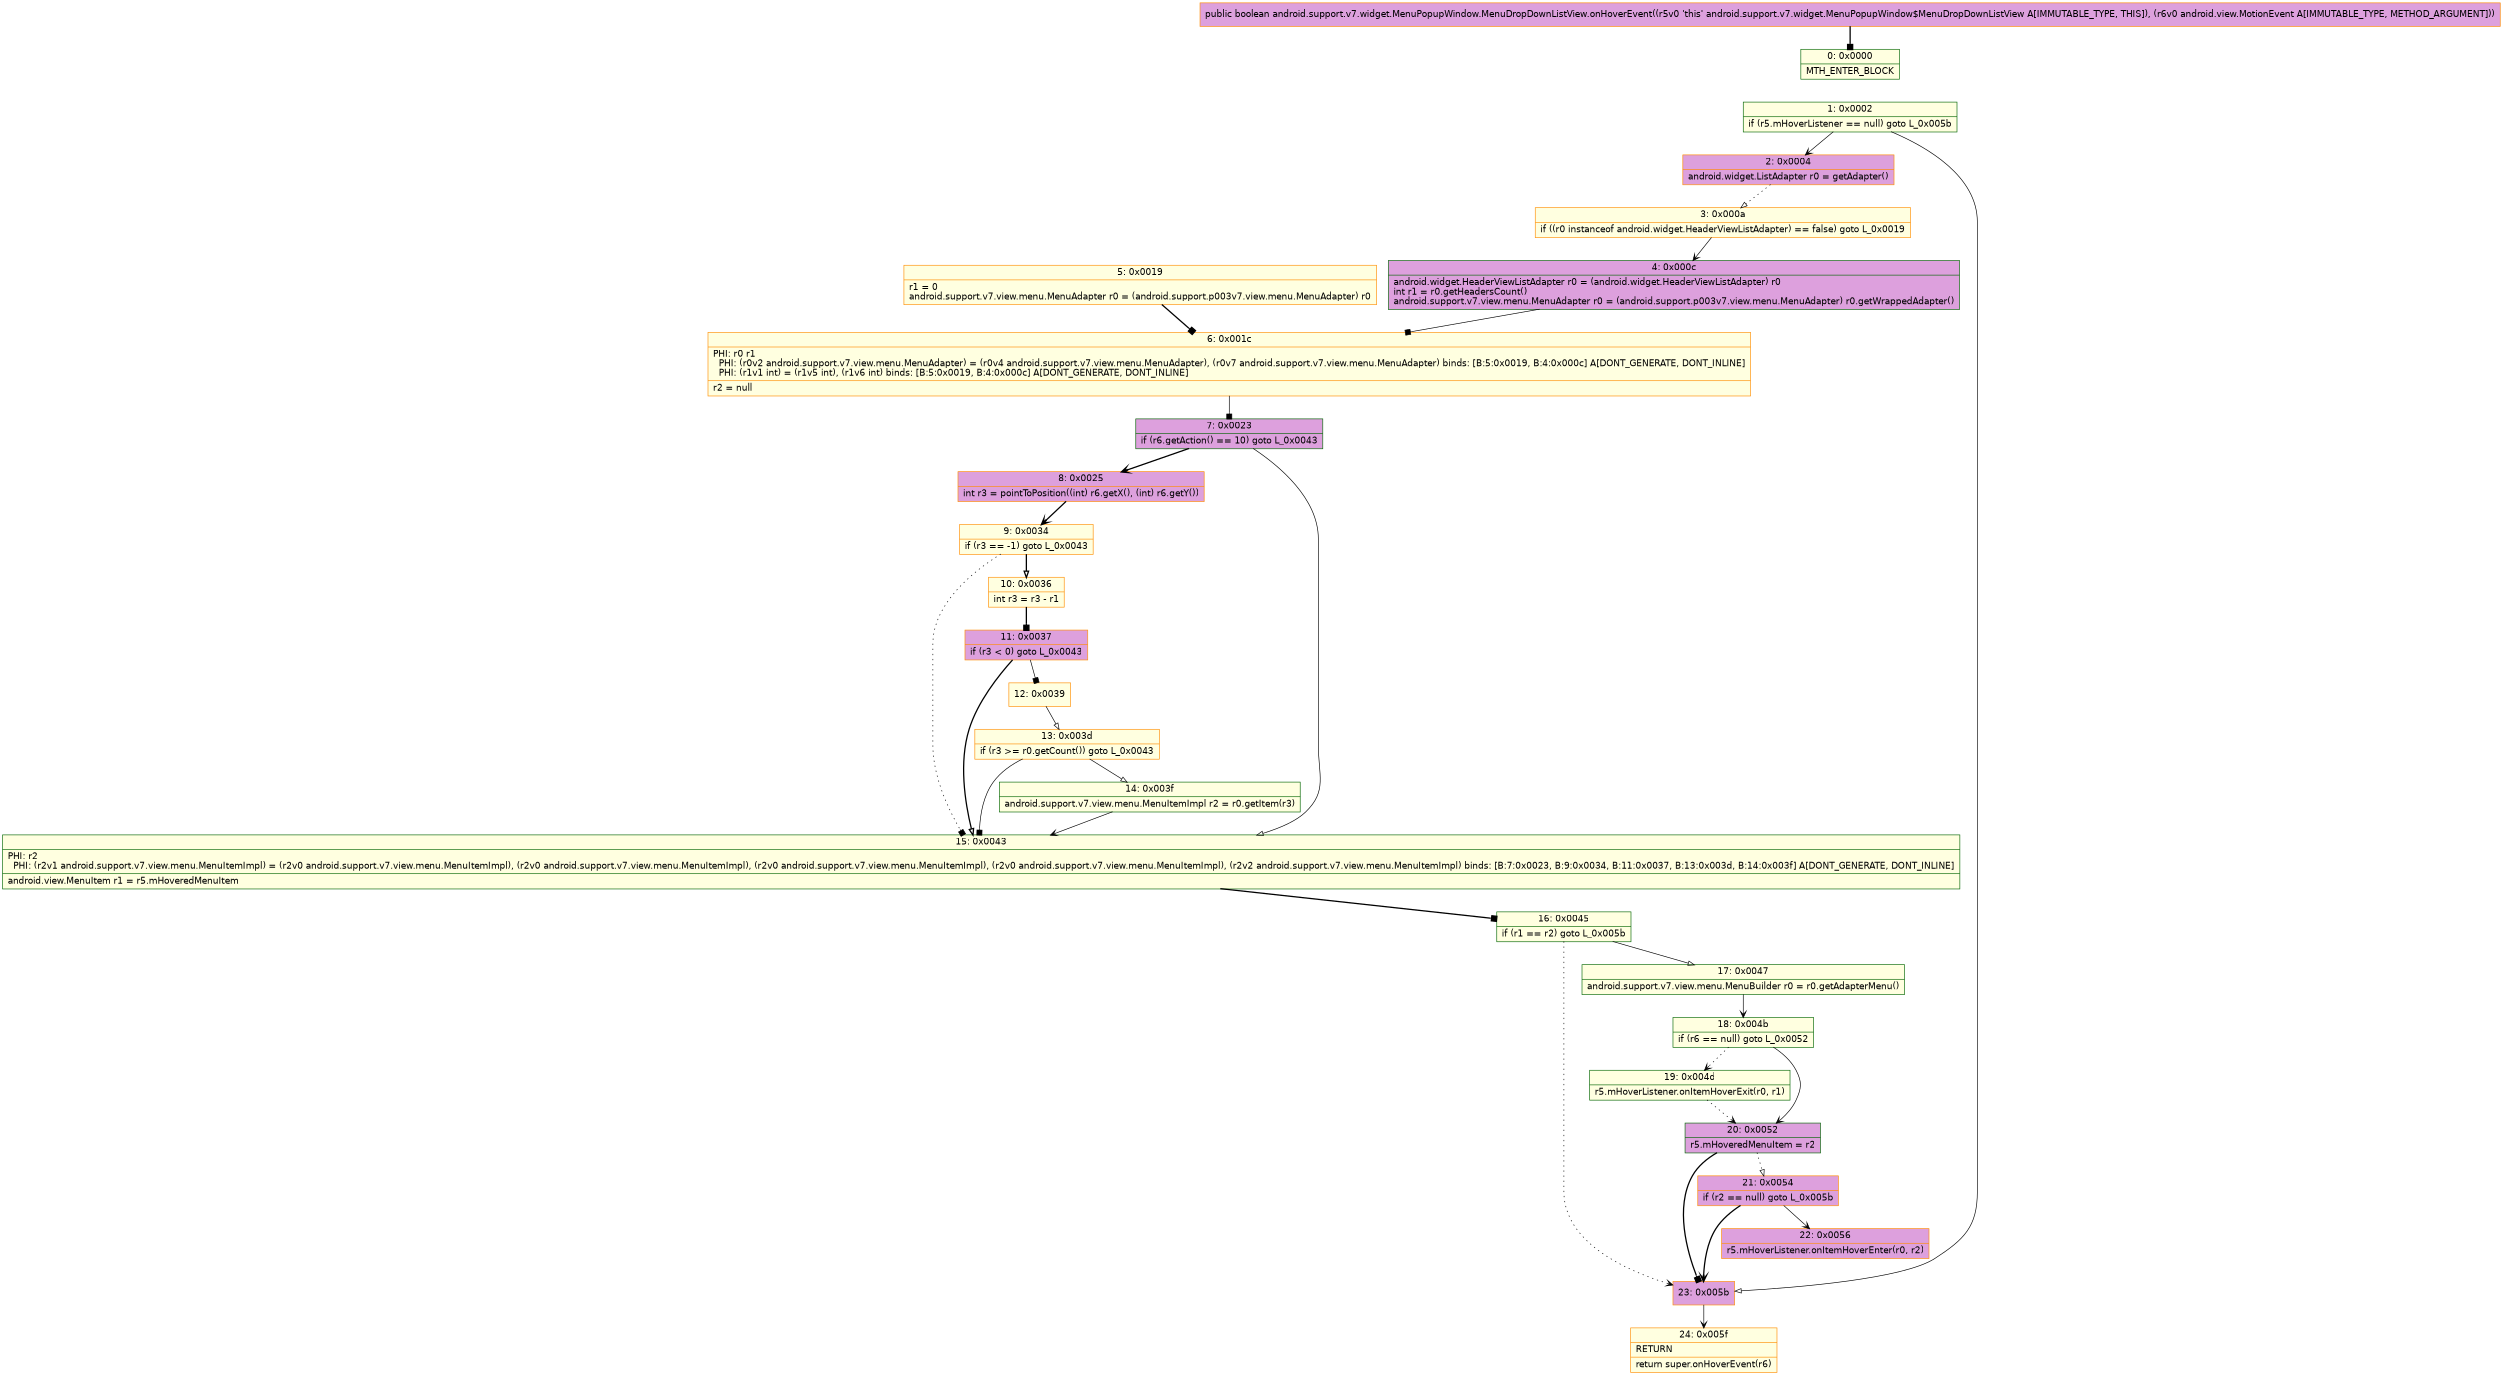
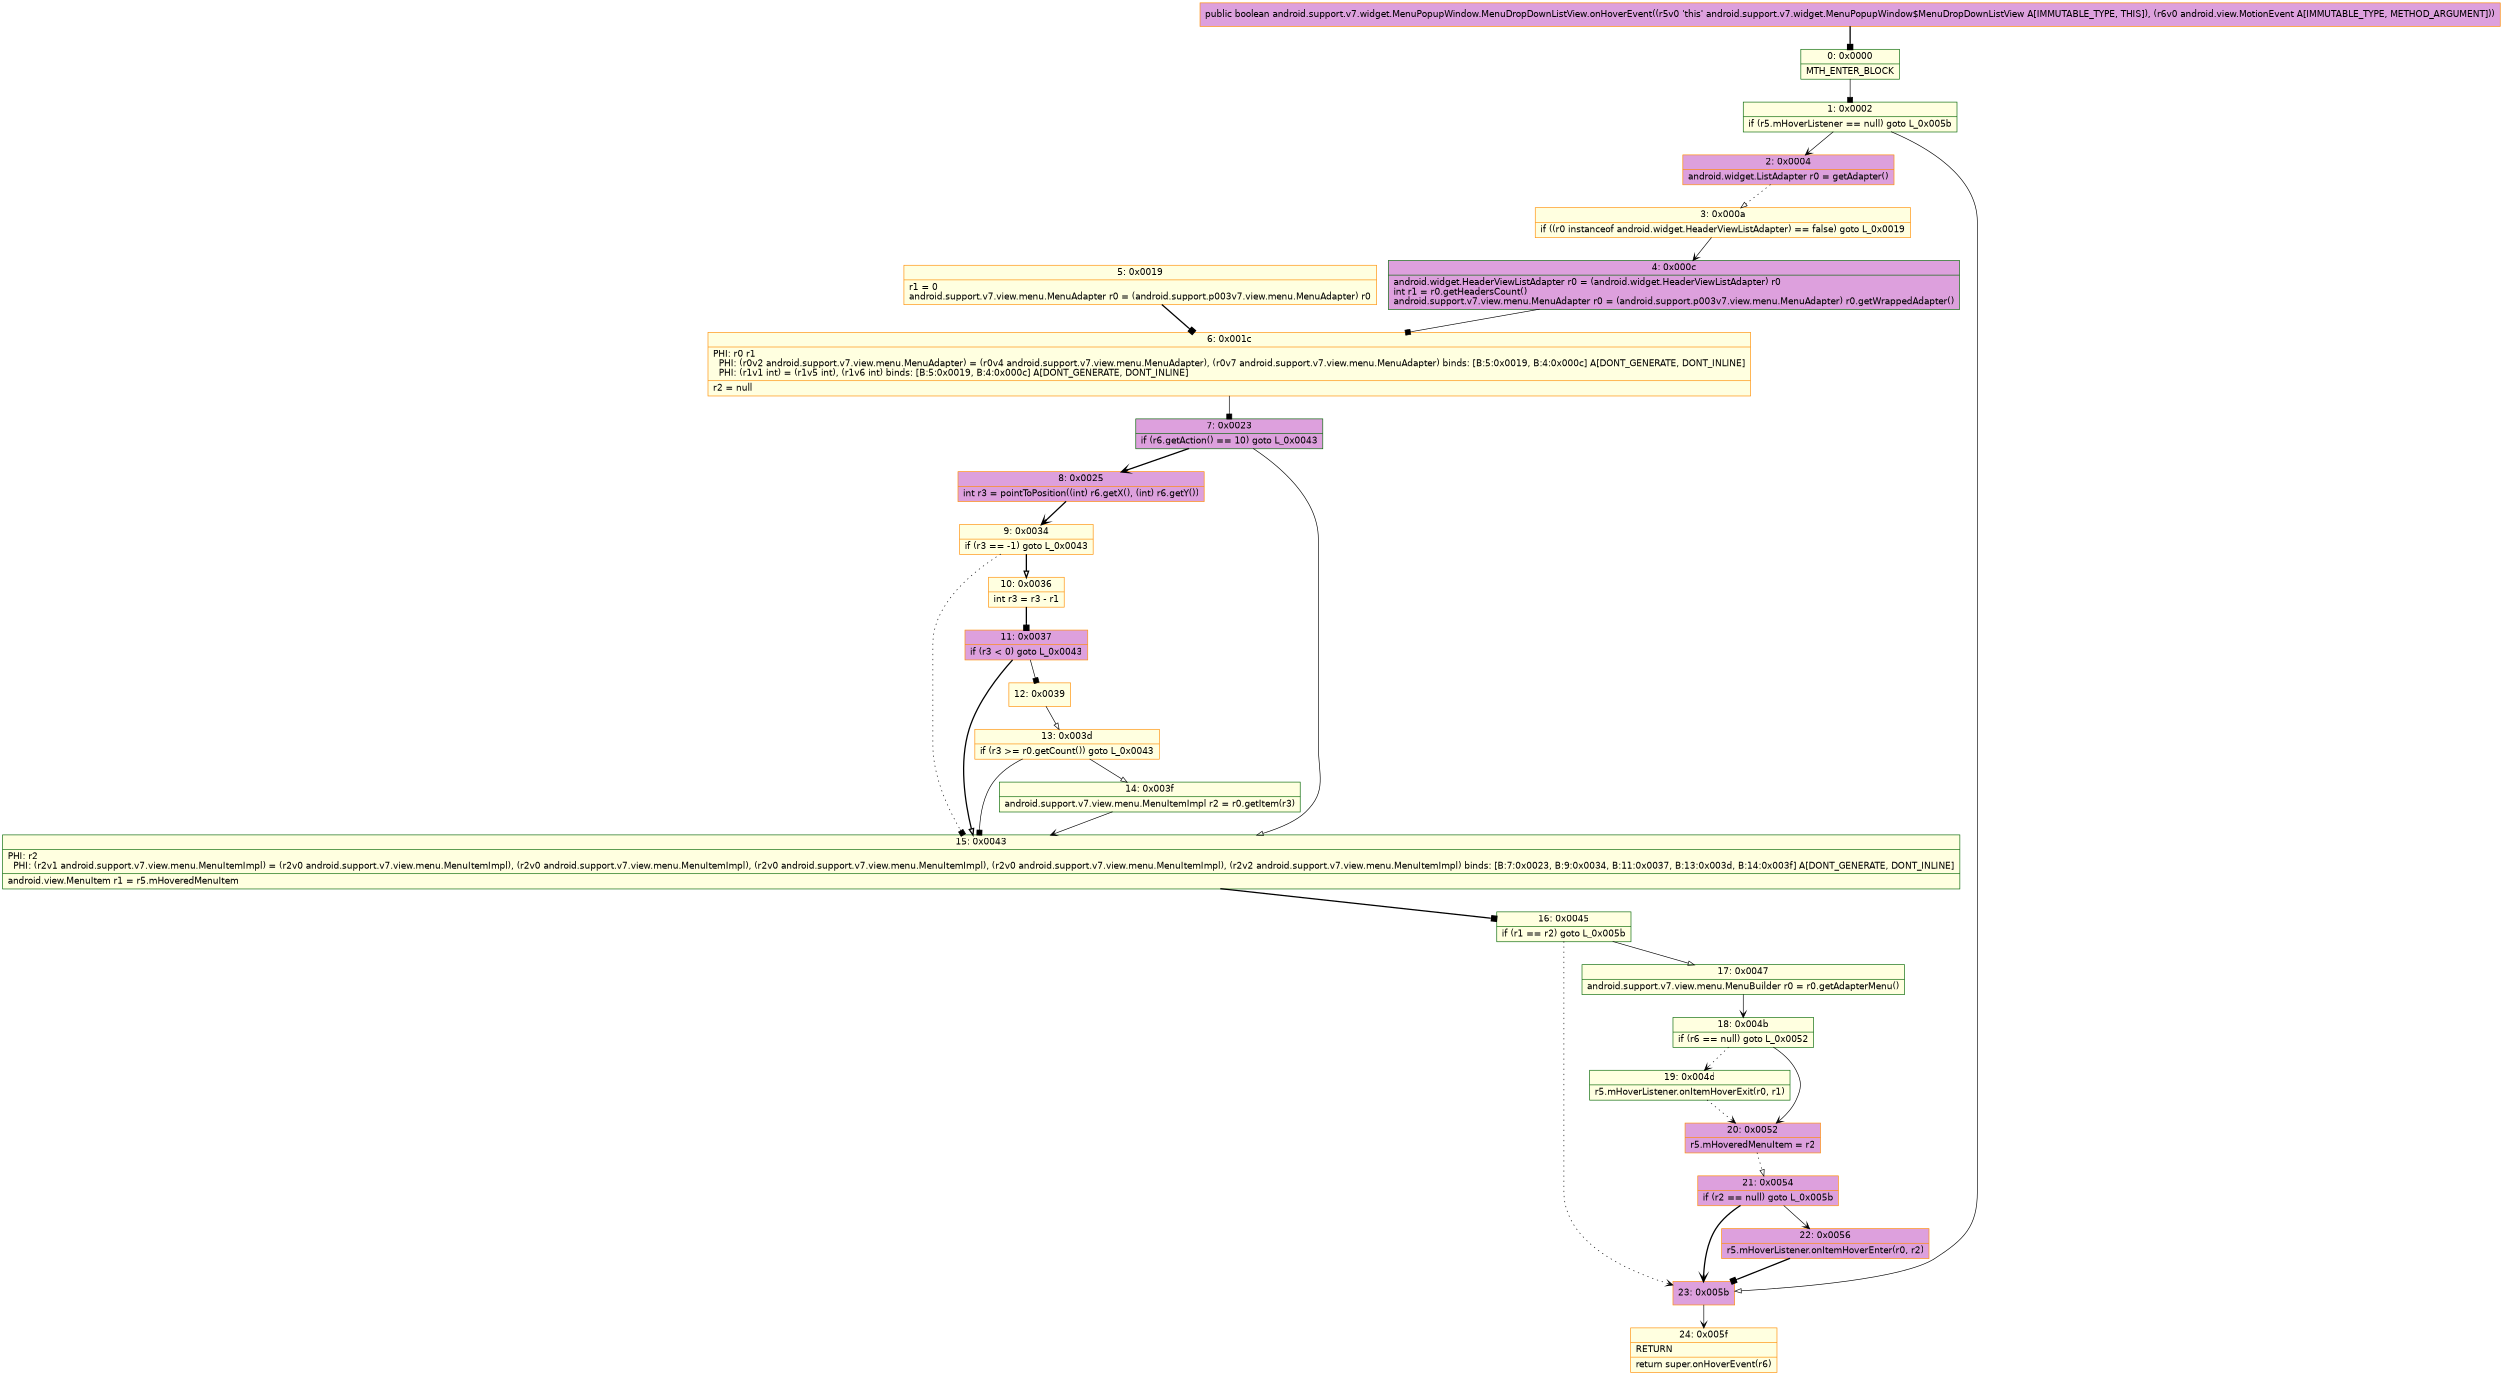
edge "0: 0x0000" -> "1: 0x0002": added
node "20: 0x0052": color darkgreen -> darkorange
edge "20: 0x0052" -> "23: 0x005b": now "22: 0x0056" -> "23: 0x005b"
